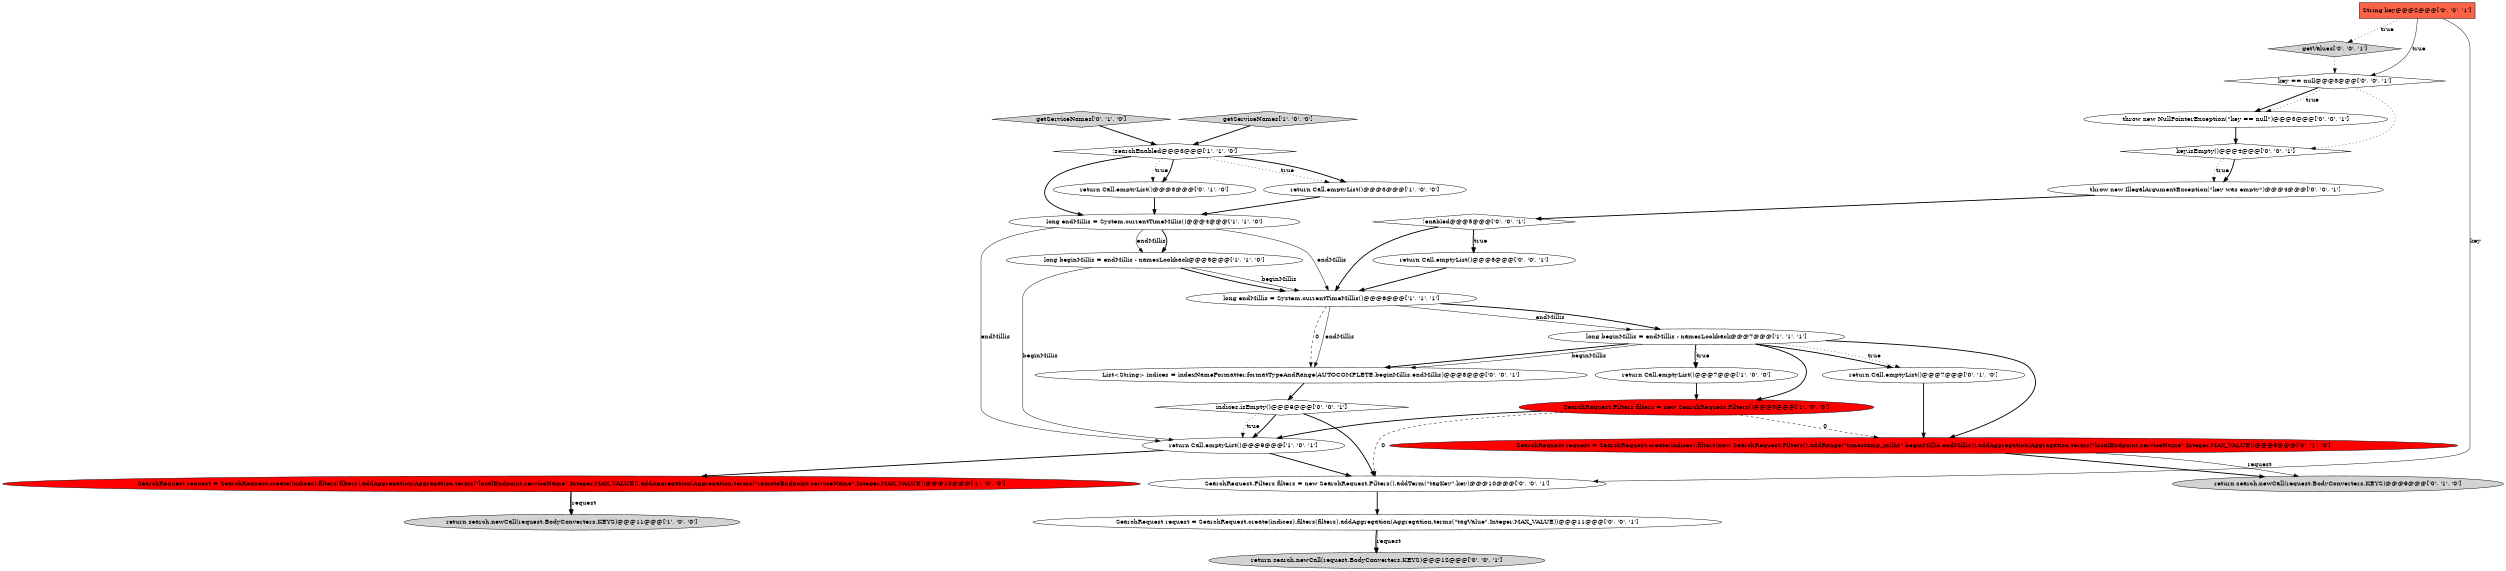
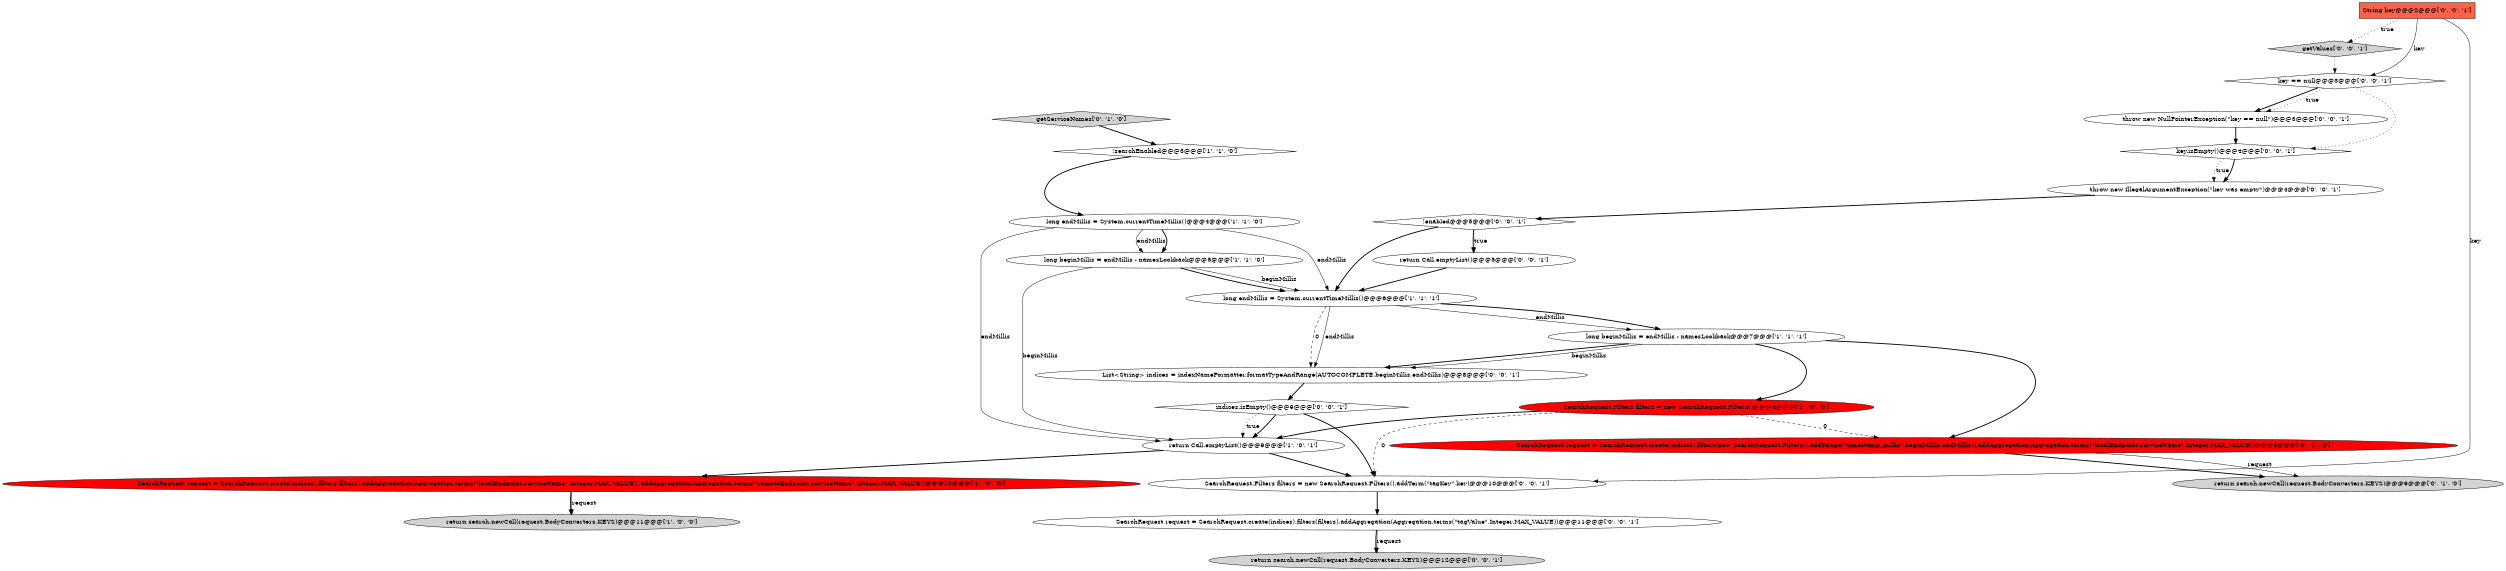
edge "String key@@@2@@@['0', '0', '1']" -> "key == null@@@3@@@['0', '0', '1']": label "true" -> "key"
node "getServiceNames['1', '0', '0']": removed
node "return Call.emptyList()@@@3@@@['0', '1', '0']": removed
node "return Call.emptyList()@@@3@@@['1', '0', '0']": removed
node "return Call.emptyList()@@@7@@@['1', '0', '0']": removed
node "return Call.emptyList()@@@7@@@['0', '1', '0']": removed
